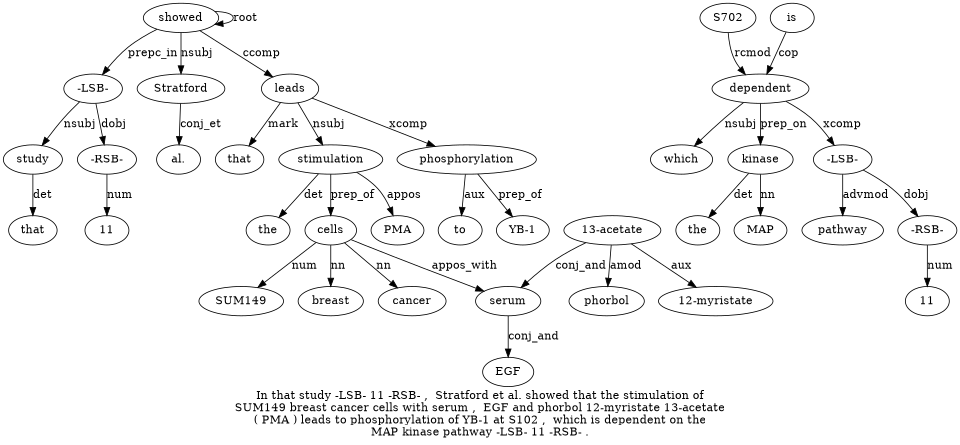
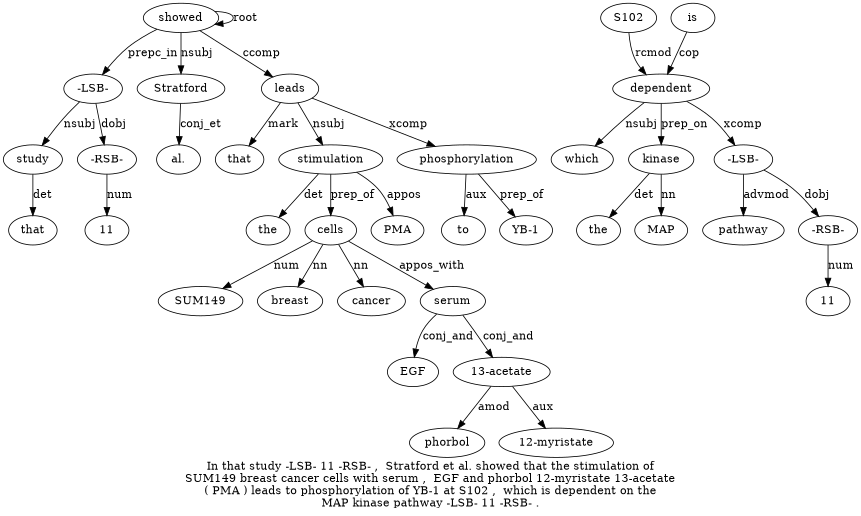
node "S702": label "S702" -> "S102"
edge "13-acetate" -> "serum": reversed
